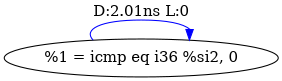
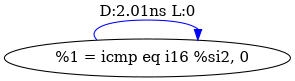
node "%1 = icmp eq i36 %si2, 0": label "%1 = icmp eq i36 %si2, 0" -> "%1 = icmp eq i16 %si2, 0"
